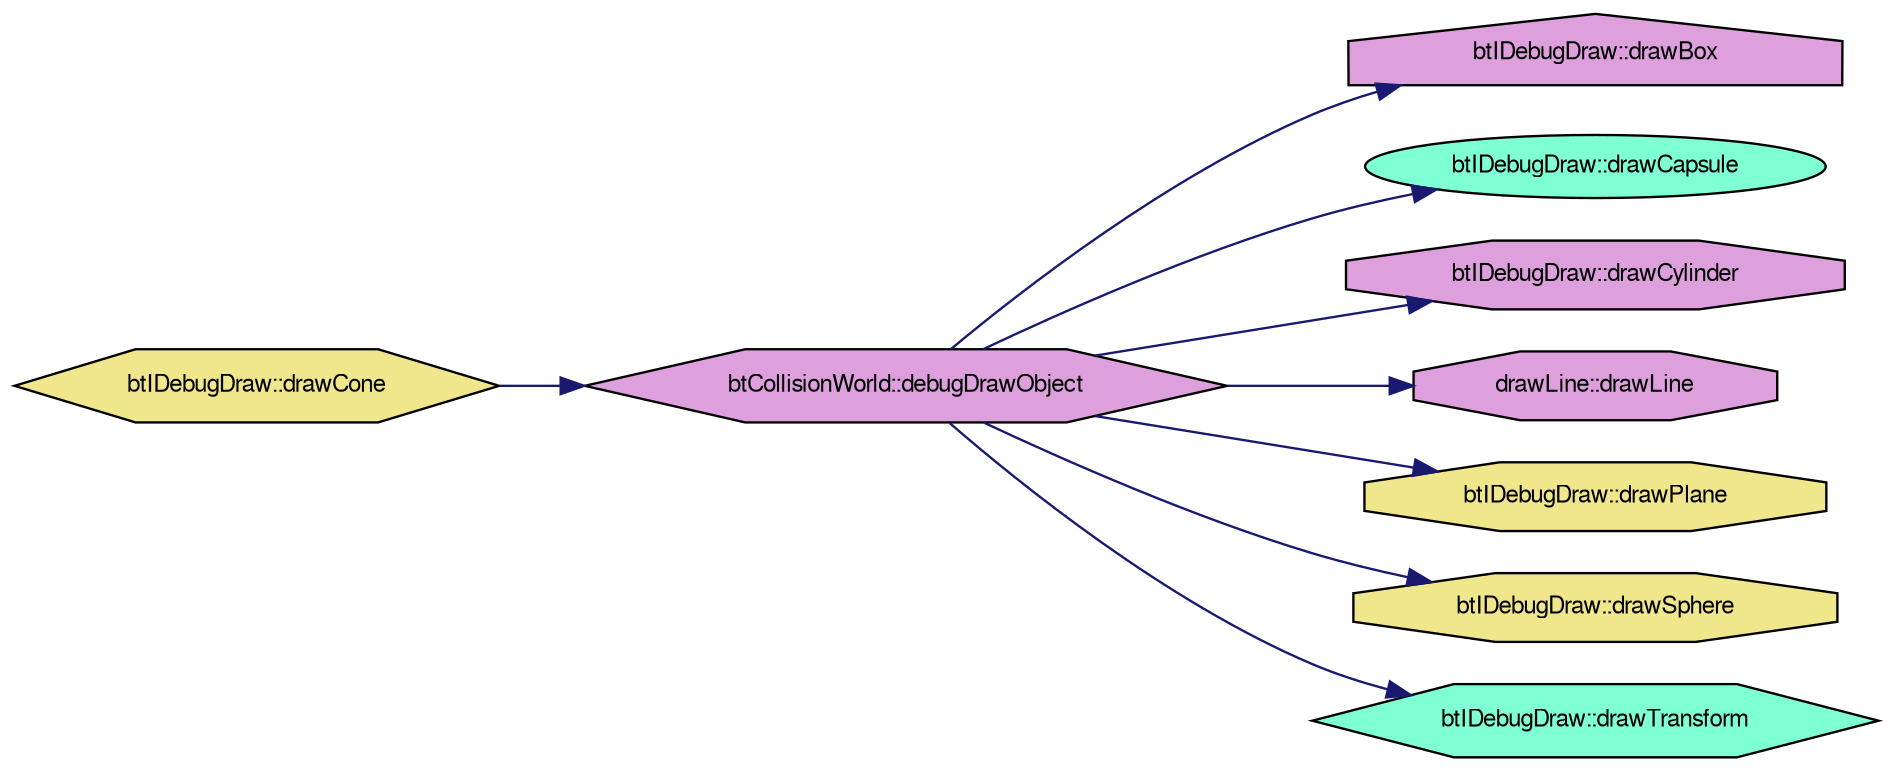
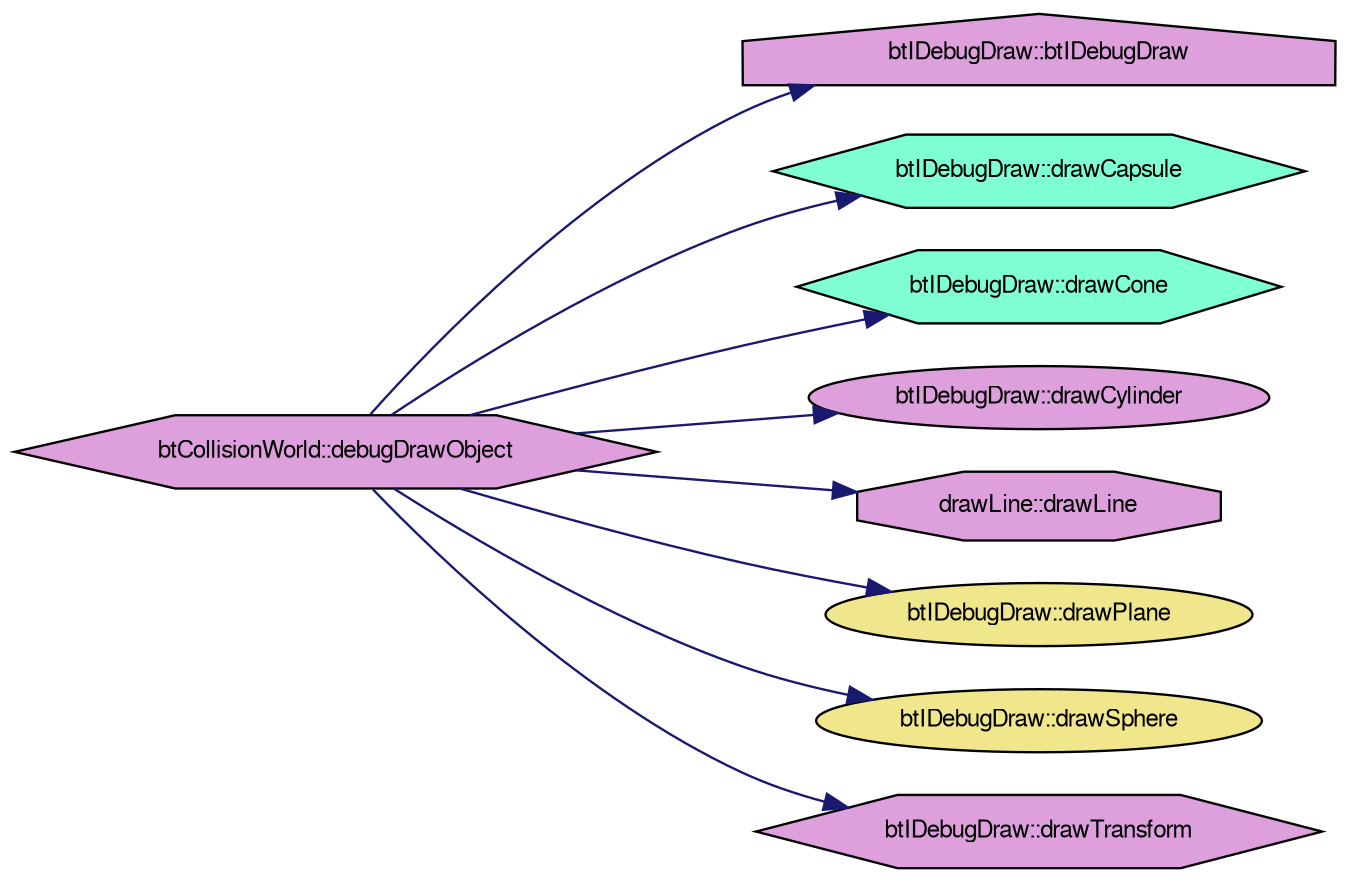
node "btIDebugDraw::drawBox": label "btIDebugDraw::drawBox" -> "btIDebugDraw::btIDebugDraw"
node "btIDebugDraw::drawCapsule": shape ellipse -> hexagon
node "btIDebugDraw::drawCylinder": shape octagon -> ellipse
node "btIDebugDraw::drawCone": fillcolor khaki -> aquamarine
edge "btIDebugDraw::drawCone" -> "btCollisionWorld::debugDrawObject": reversed
node "btIDebugDraw::drawPlane": shape octagon -> ellipse
node "btIDebugDraw::drawSphere": shape octagon -> ellipse
node "btIDebugDraw::drawTransform": fillcolor aquamarine -> plum
